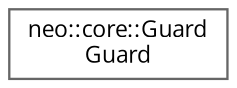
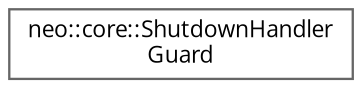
node "neo::core::Guard Guard": label "neo::core::Guard Guard" -> "neo::core::ShutdownHandler Guard"
